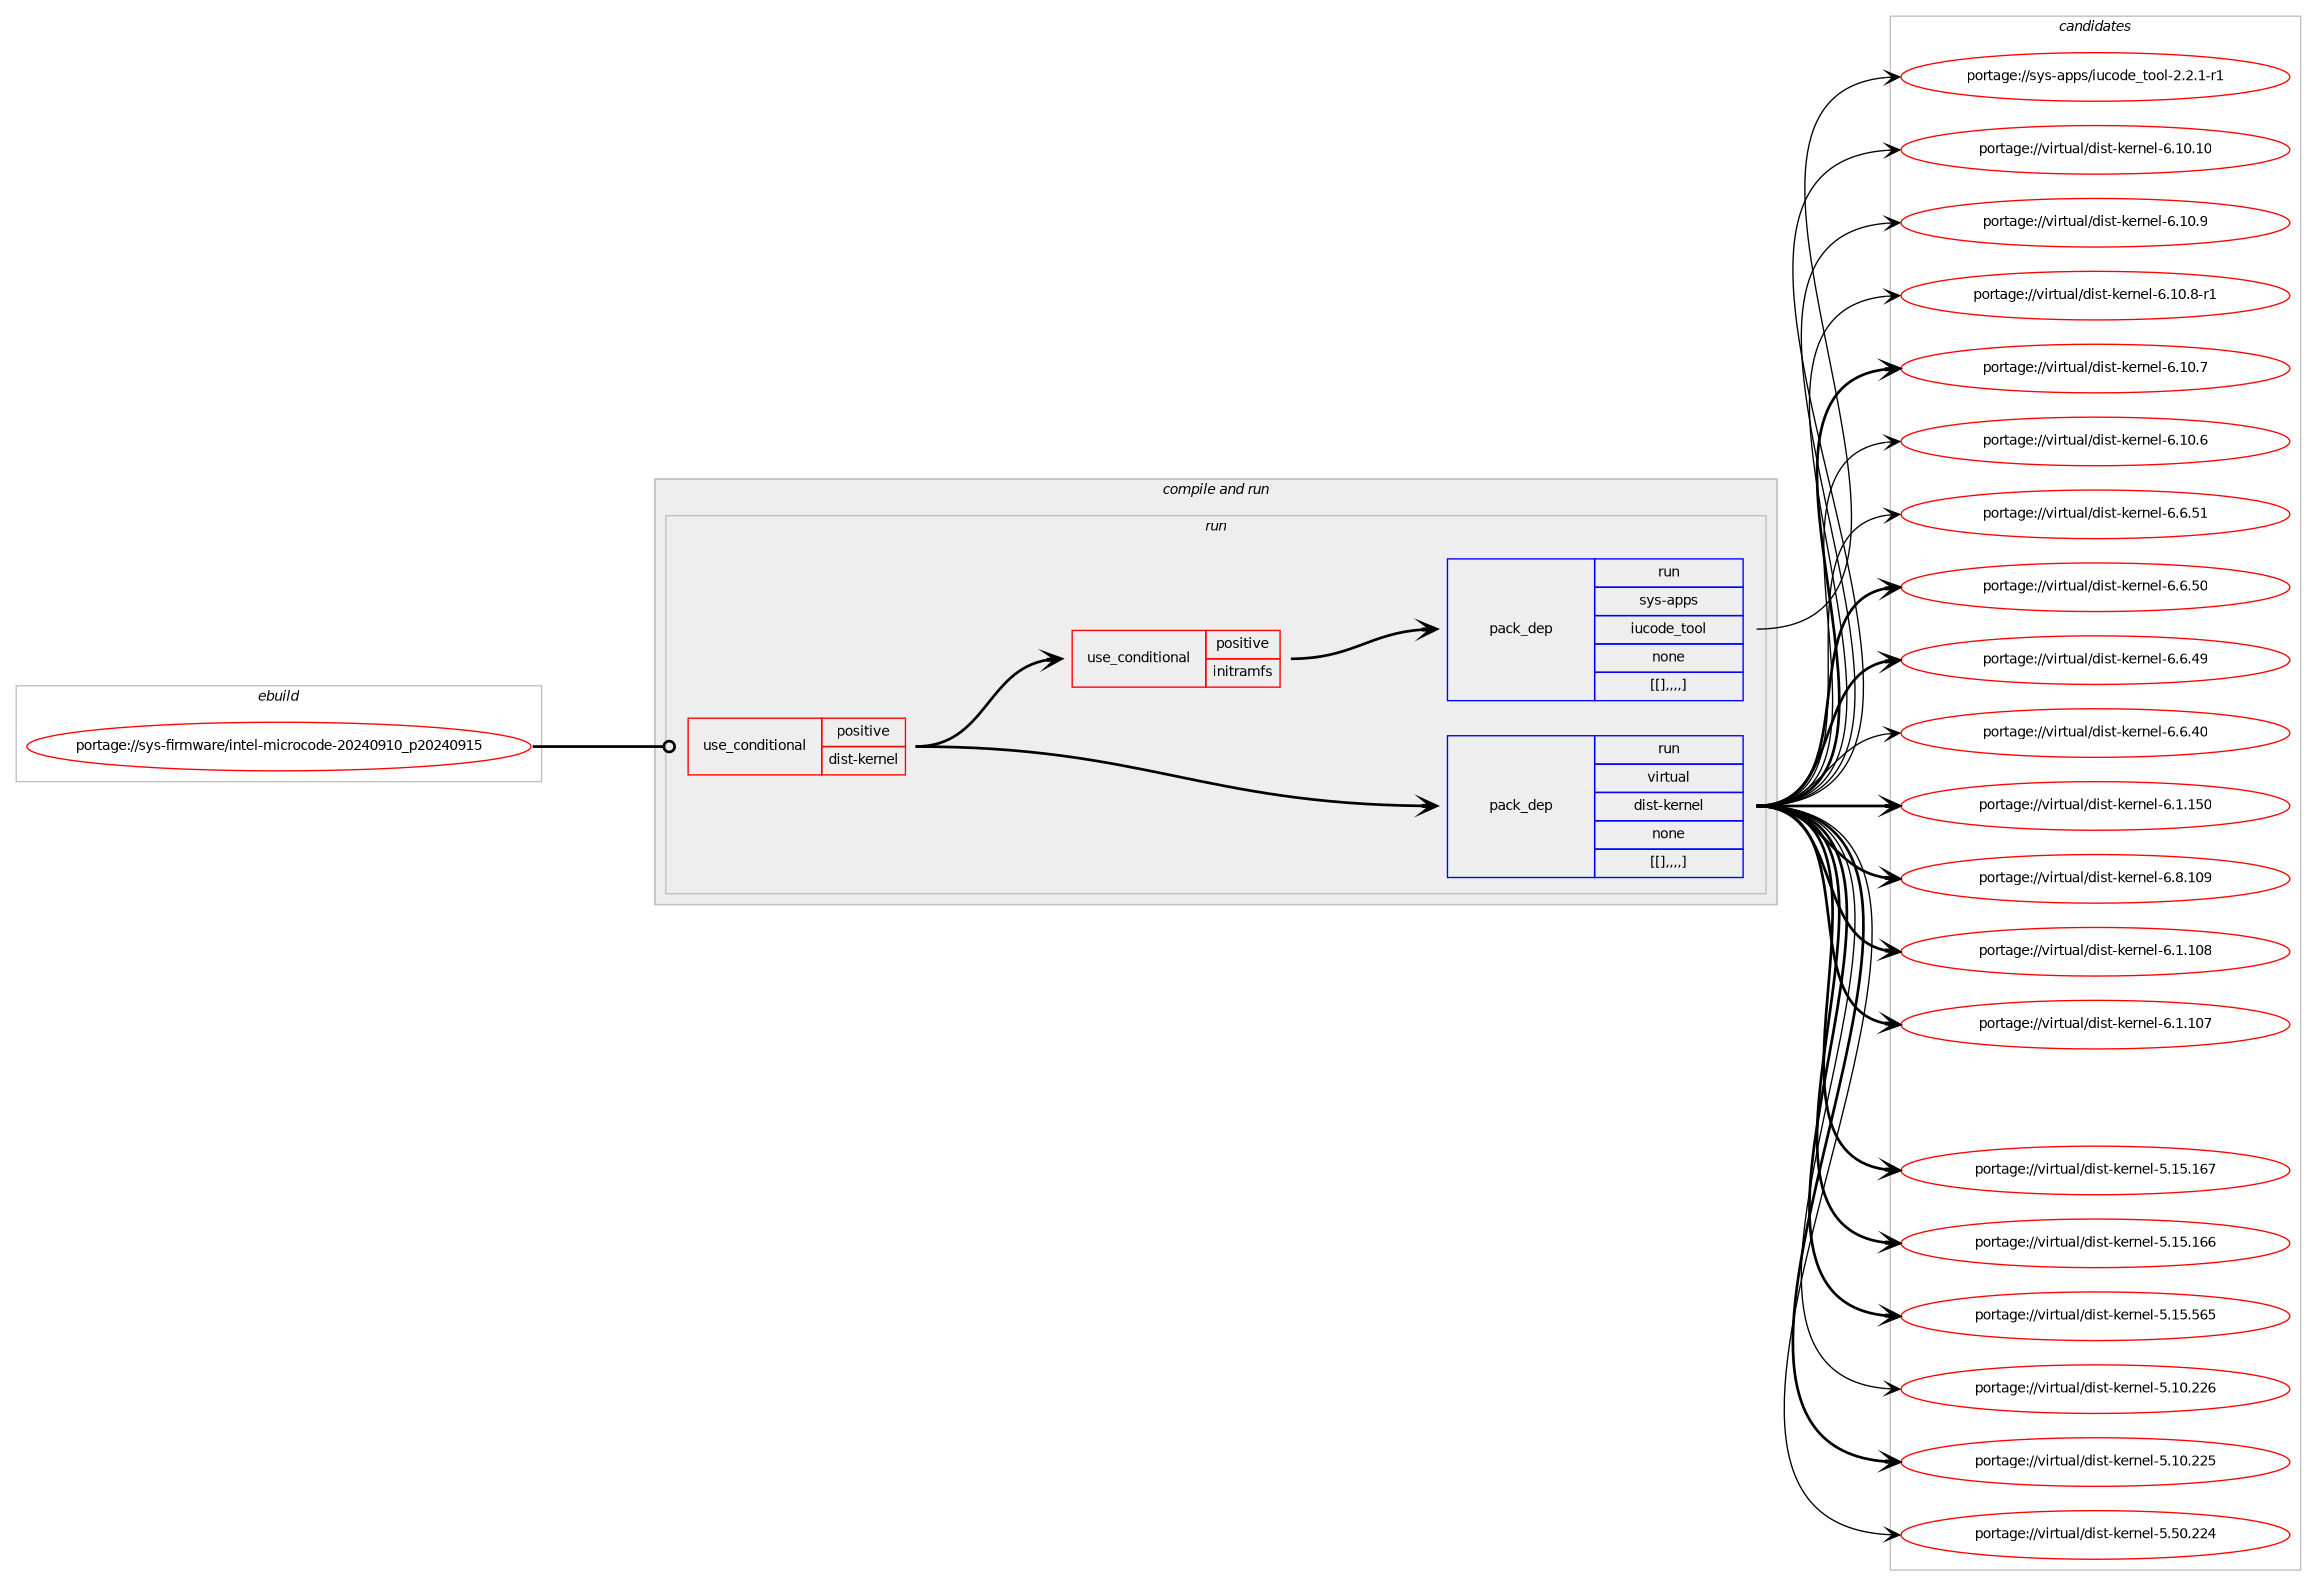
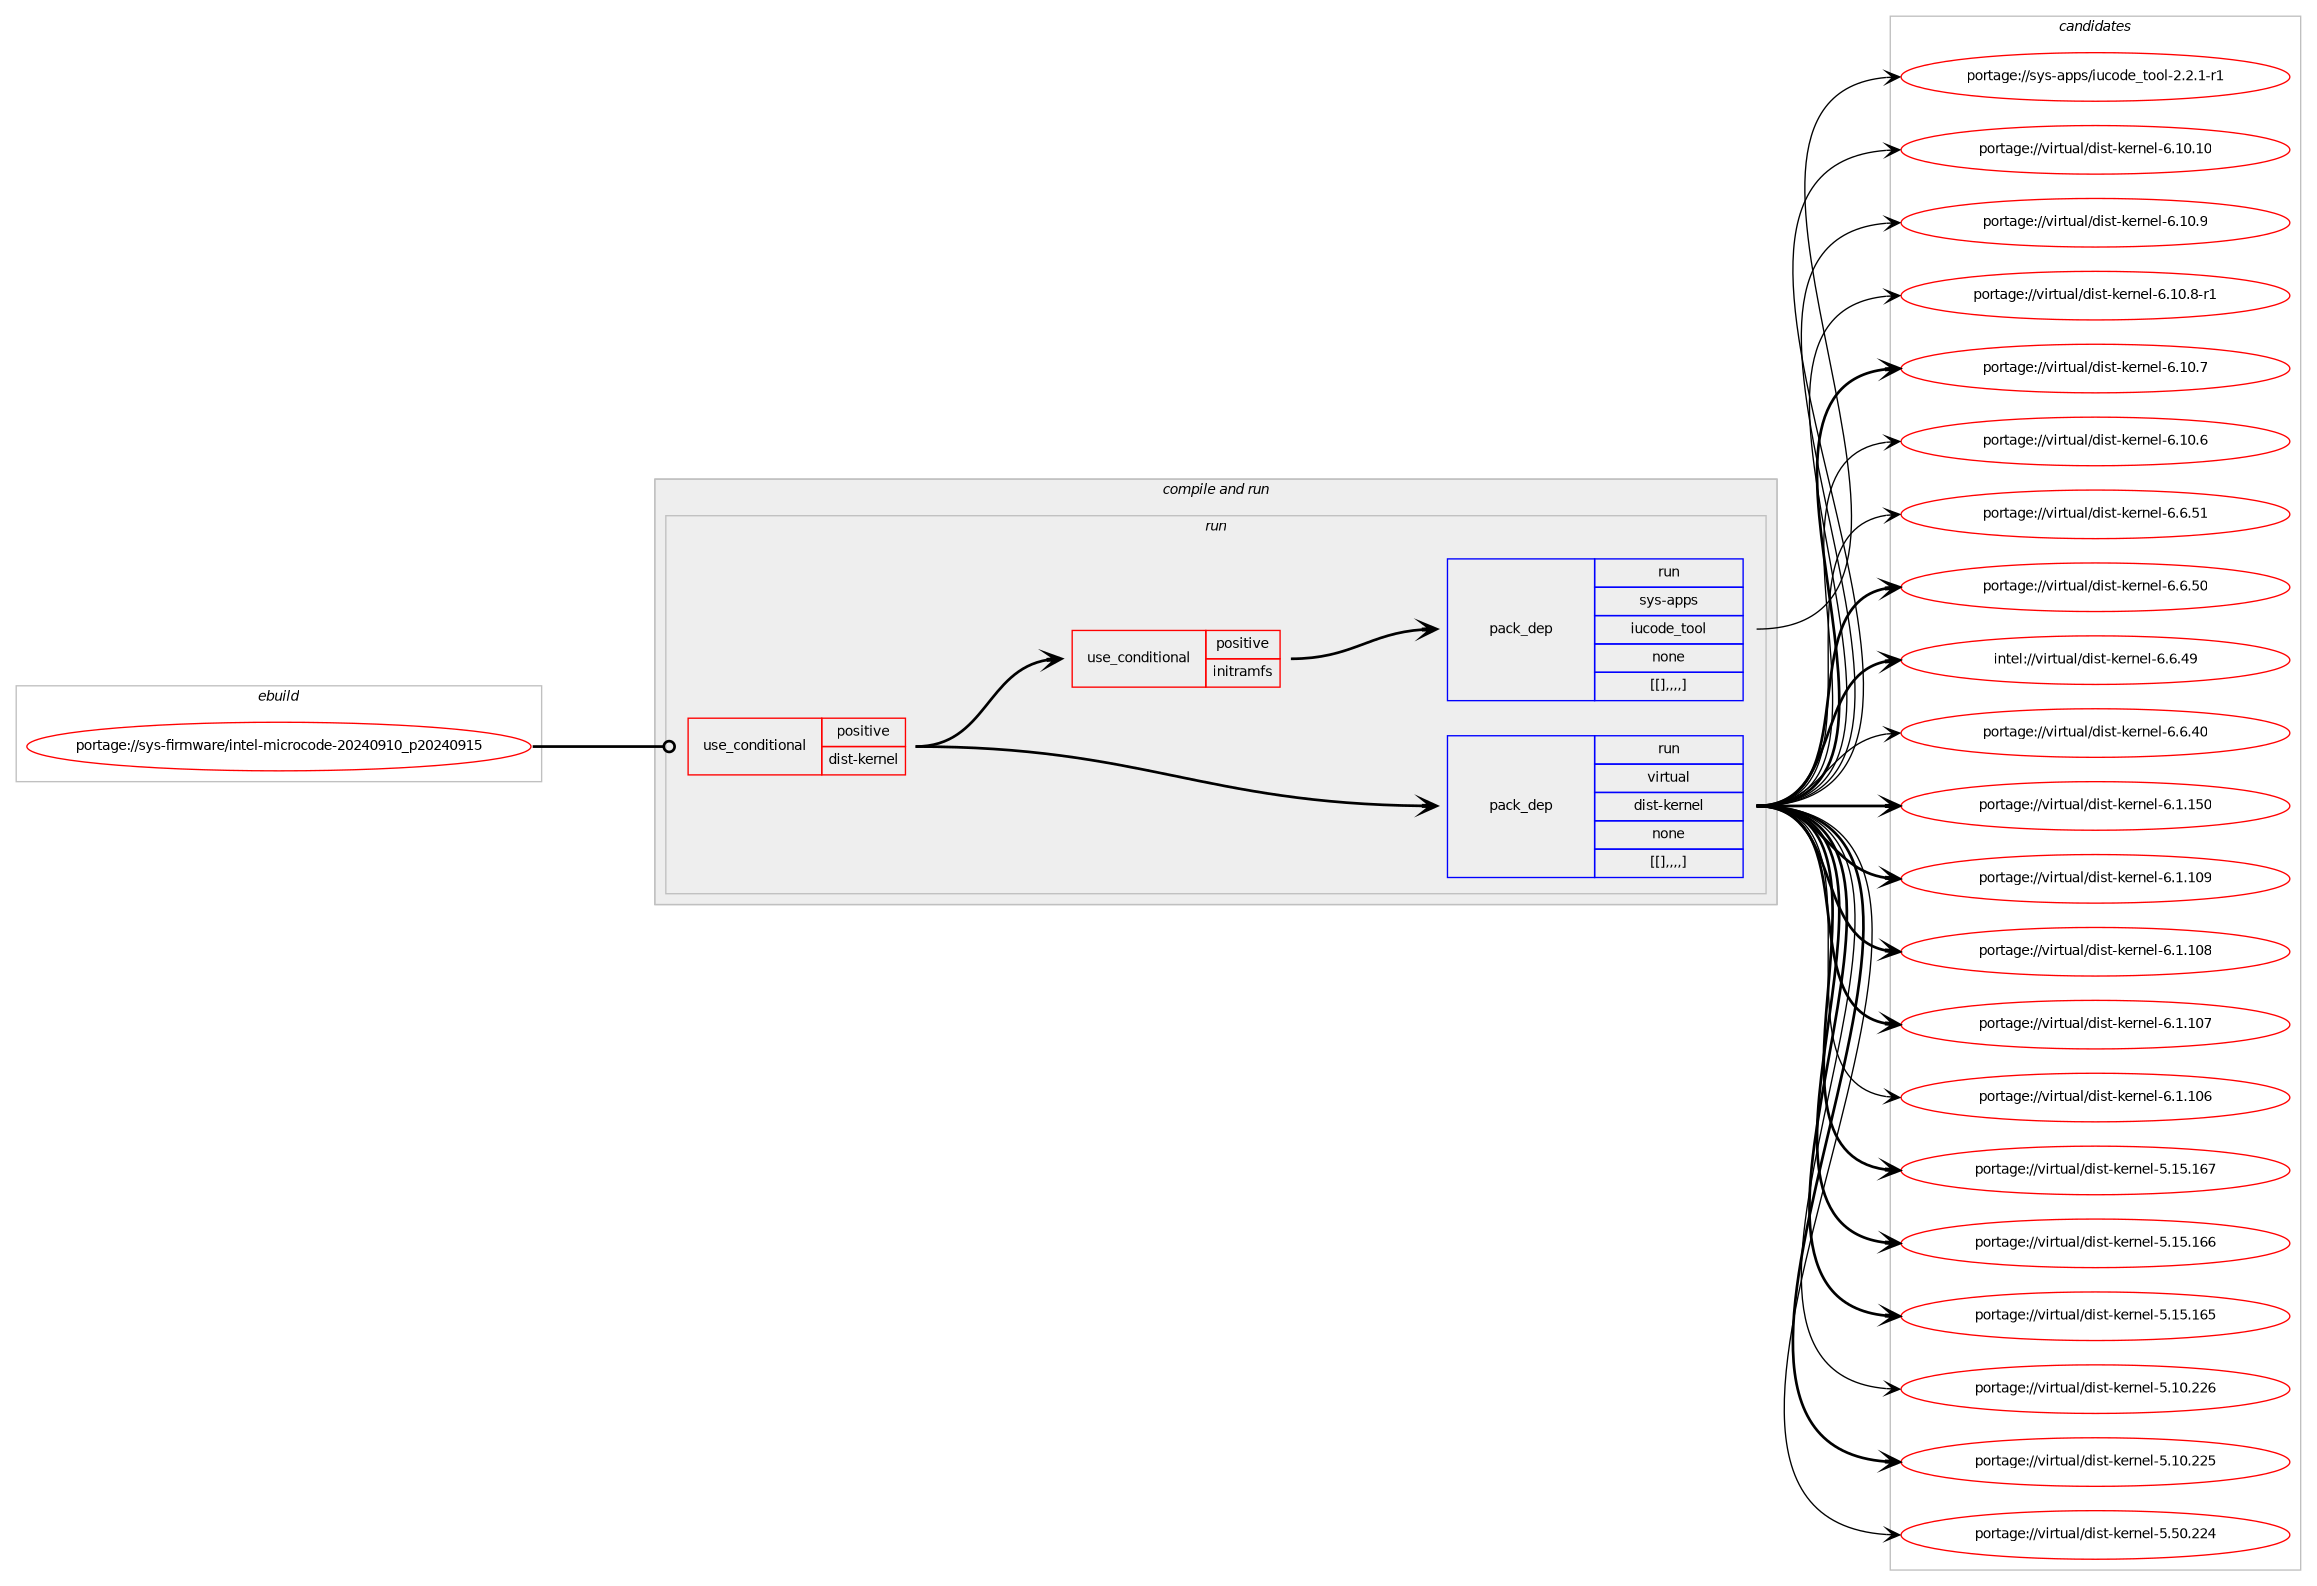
node "portage://virtual/dist-kernel-6.6.49": label "portage://virtual/dist-kernel-6.6.49" -> "intel://virtual/dist-kernel-6.6.49"
node "portage://virtual/dist-kernel-6.8.109": label "portage://virtual/dist-kernel-6.8.109" -> "portage://virtual/dist-kernel-6.1.109"
node "portage://virtual/dist-kernel-6.1.106": added
node "portage://virtual/dist-kernel-5.15.565": label "portage://virtual/dist-kernel-5.15.565" -> "portage://virtual/dist-kernel-5.15.165"
